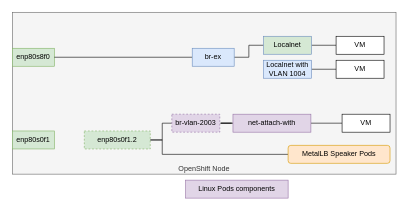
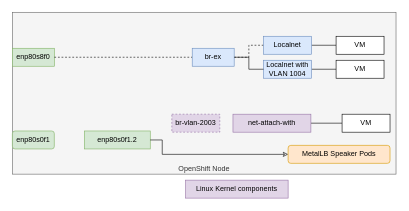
edge "Localnet" -- "br-ex": style solid -> dashed
node "Localnet": fillcolor #d5e8d4 -> #dae8fc
edge "enp80s8f0" -- "br-ex": style solid -> dashed
edge "br-ex" -- "Localnet with VLAN 1004": added
edge "br-vlan-2003" -- "net-attach-with": removed
edge "br-vlan-2003" -- "enp80s0f1.2": removed
node "enp80s0f1": shape rectangle -> rounded rectangle
node "enp80s0f1.2": style dashed -> solid
edge "enp80s0f1.2" -- "MetalLB Speaker Pods": arrowhead none -> classic
node "Linux Pods components": label "Linux Pods components" -> "Linux Kernel components"
